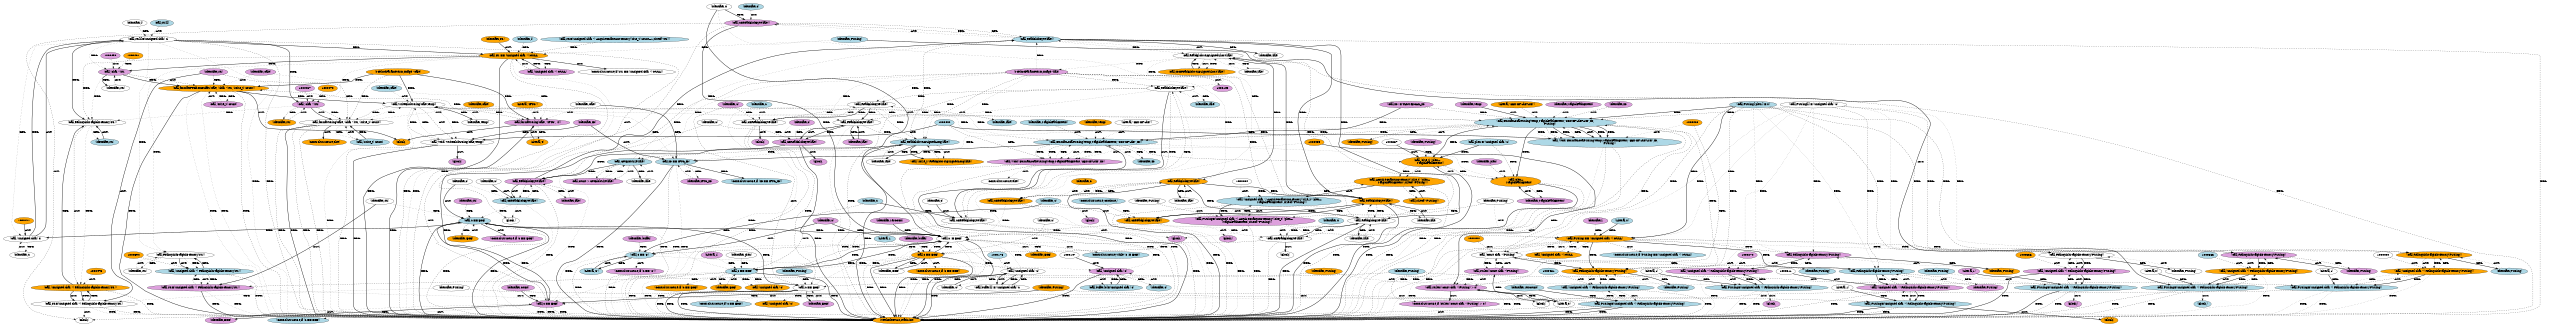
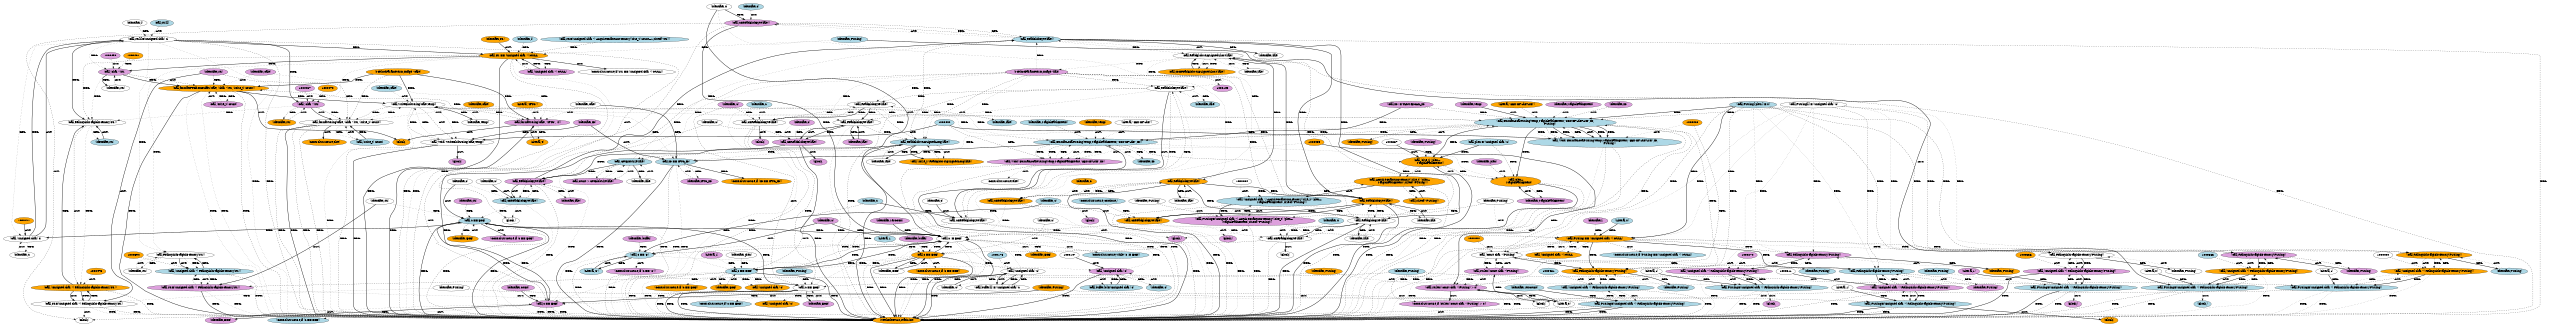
node "(ControlStructure,if (ID == IPTC_ID))": fillcolor lightblue -> orange
